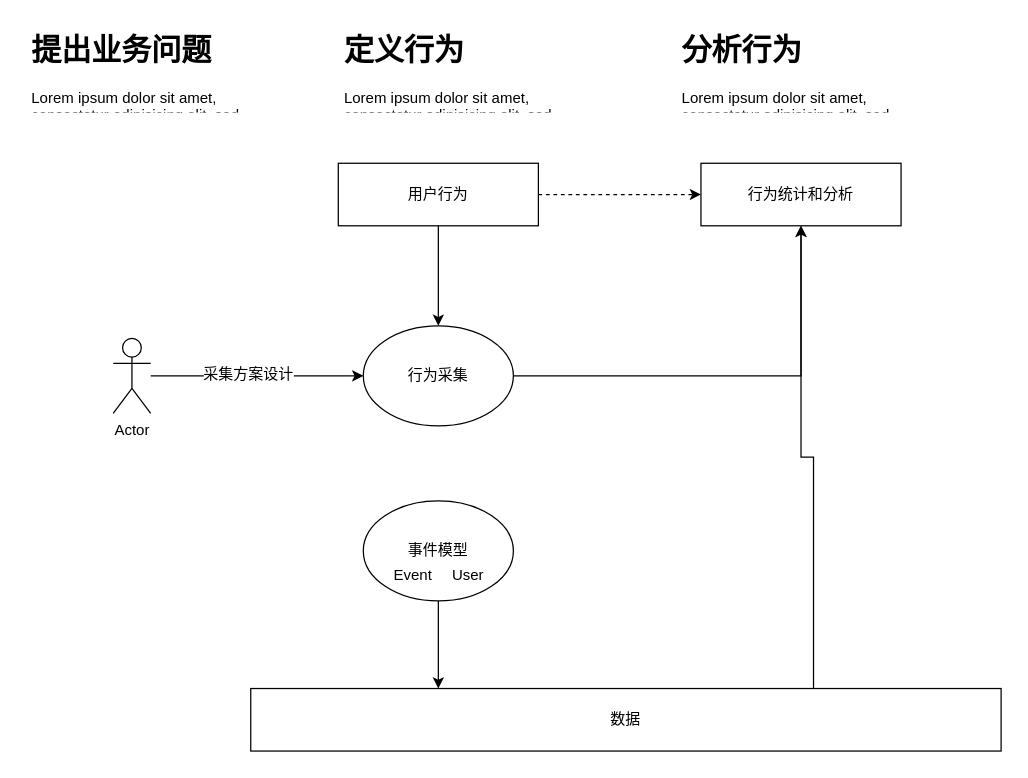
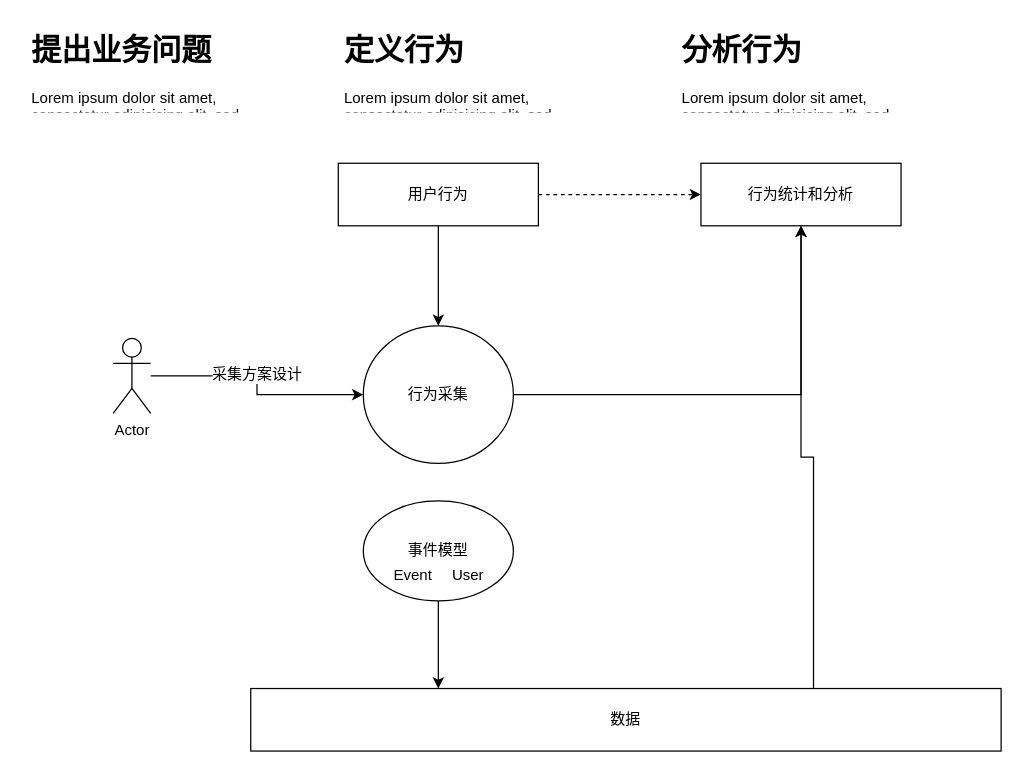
node "行为采集": size 150x100 -> 150x138
